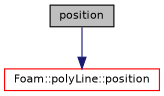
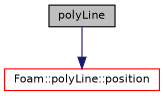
node "position": label "position" -> "polyLine"
